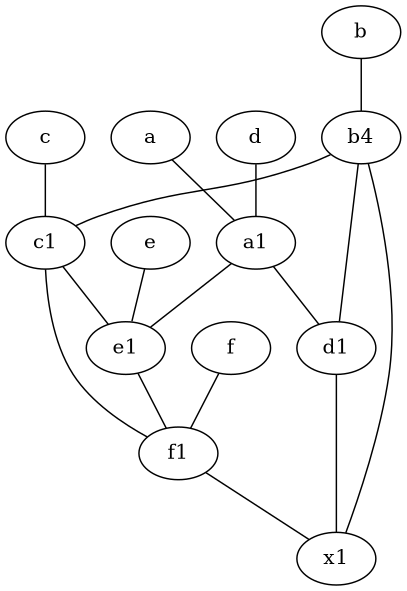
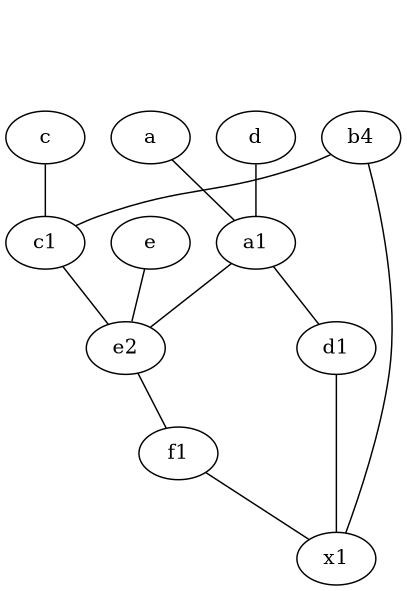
node "b": removed
edge "b4" -- "d1": removed
node "e1": label "e1" -> "e2"
node "f": removed
edge "c1" -- "f1": removed
